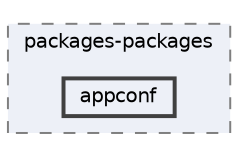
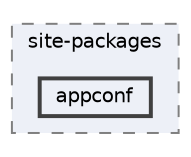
cluster "packages-packages": label "packages-packages" -> "site-packages"
